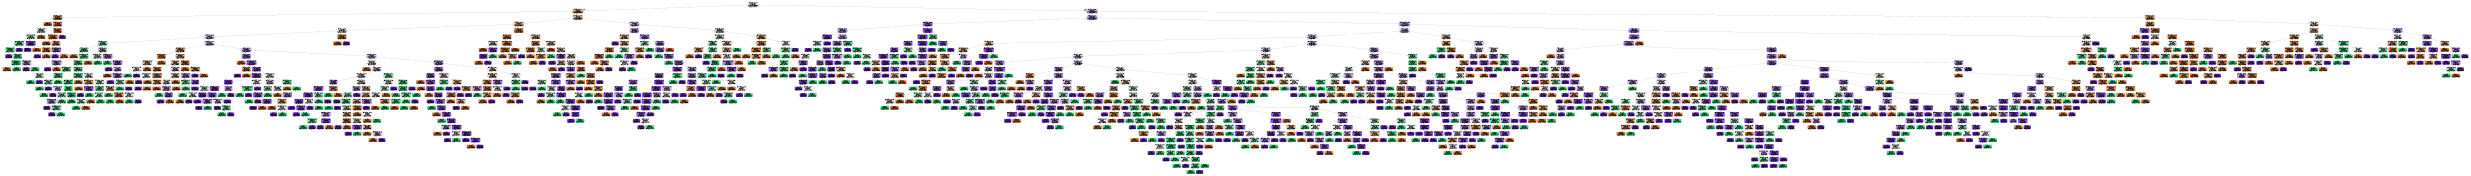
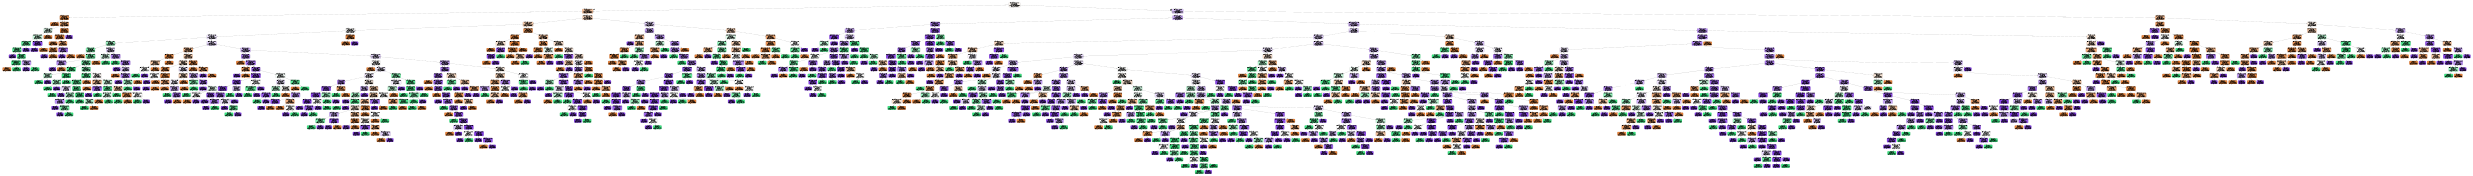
node "stressed = 0.0 samples = 14 value = [0, 0, 22] class = Stressed": label "stressed = 0.0 samples = 14 value = [0, 0, 22] class = Stressed" -> "gini = 0.0 samples = 14 value = [0, 0, 22] class = Stressed"
node "gini = 0.0 samples = 23 value = [0, 0, 38] class = Stressed": fillcolor #8139e5 -> #eee4fb
node "gini = 0.0 samples = 13 value = [0, 0, 22] class = Stressed": fillcolor #e88f4f -> #8139e5
node "gini = 0.0 samples = 5 value = [0, 0, 11] class = Stressed": removed
